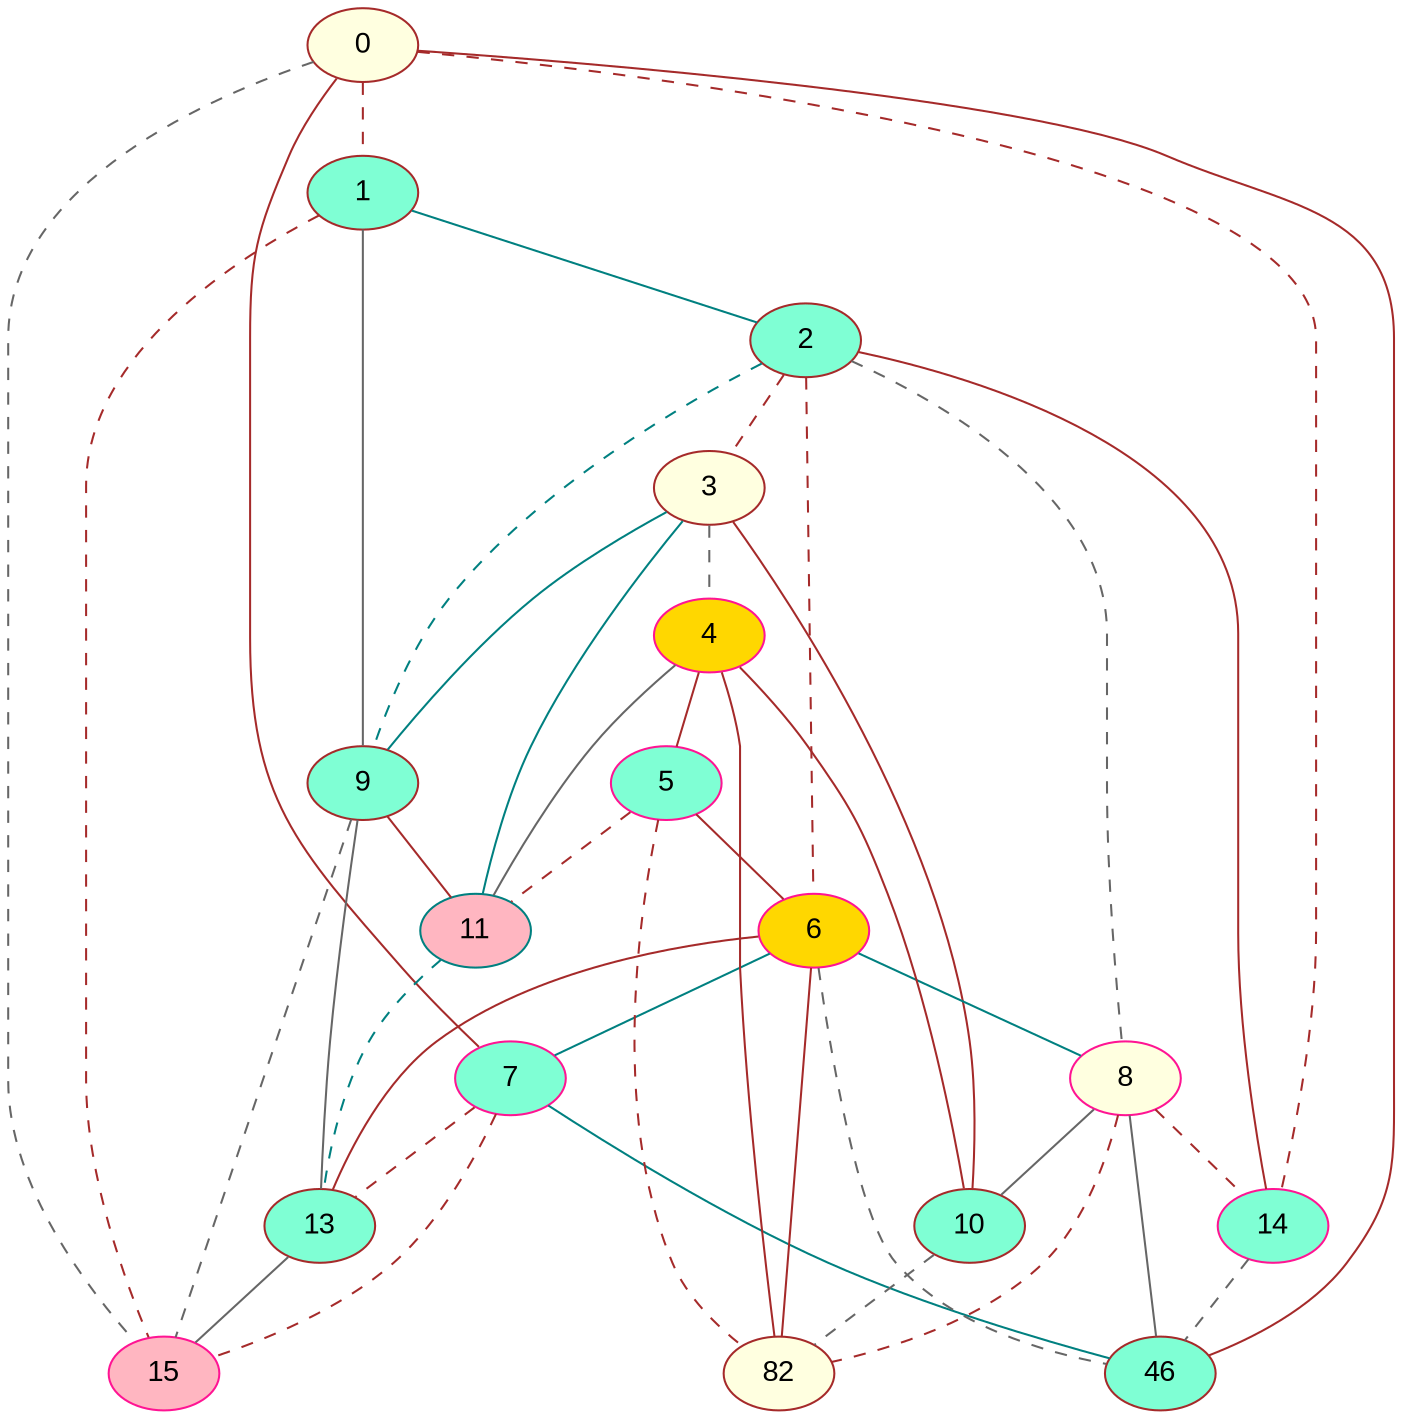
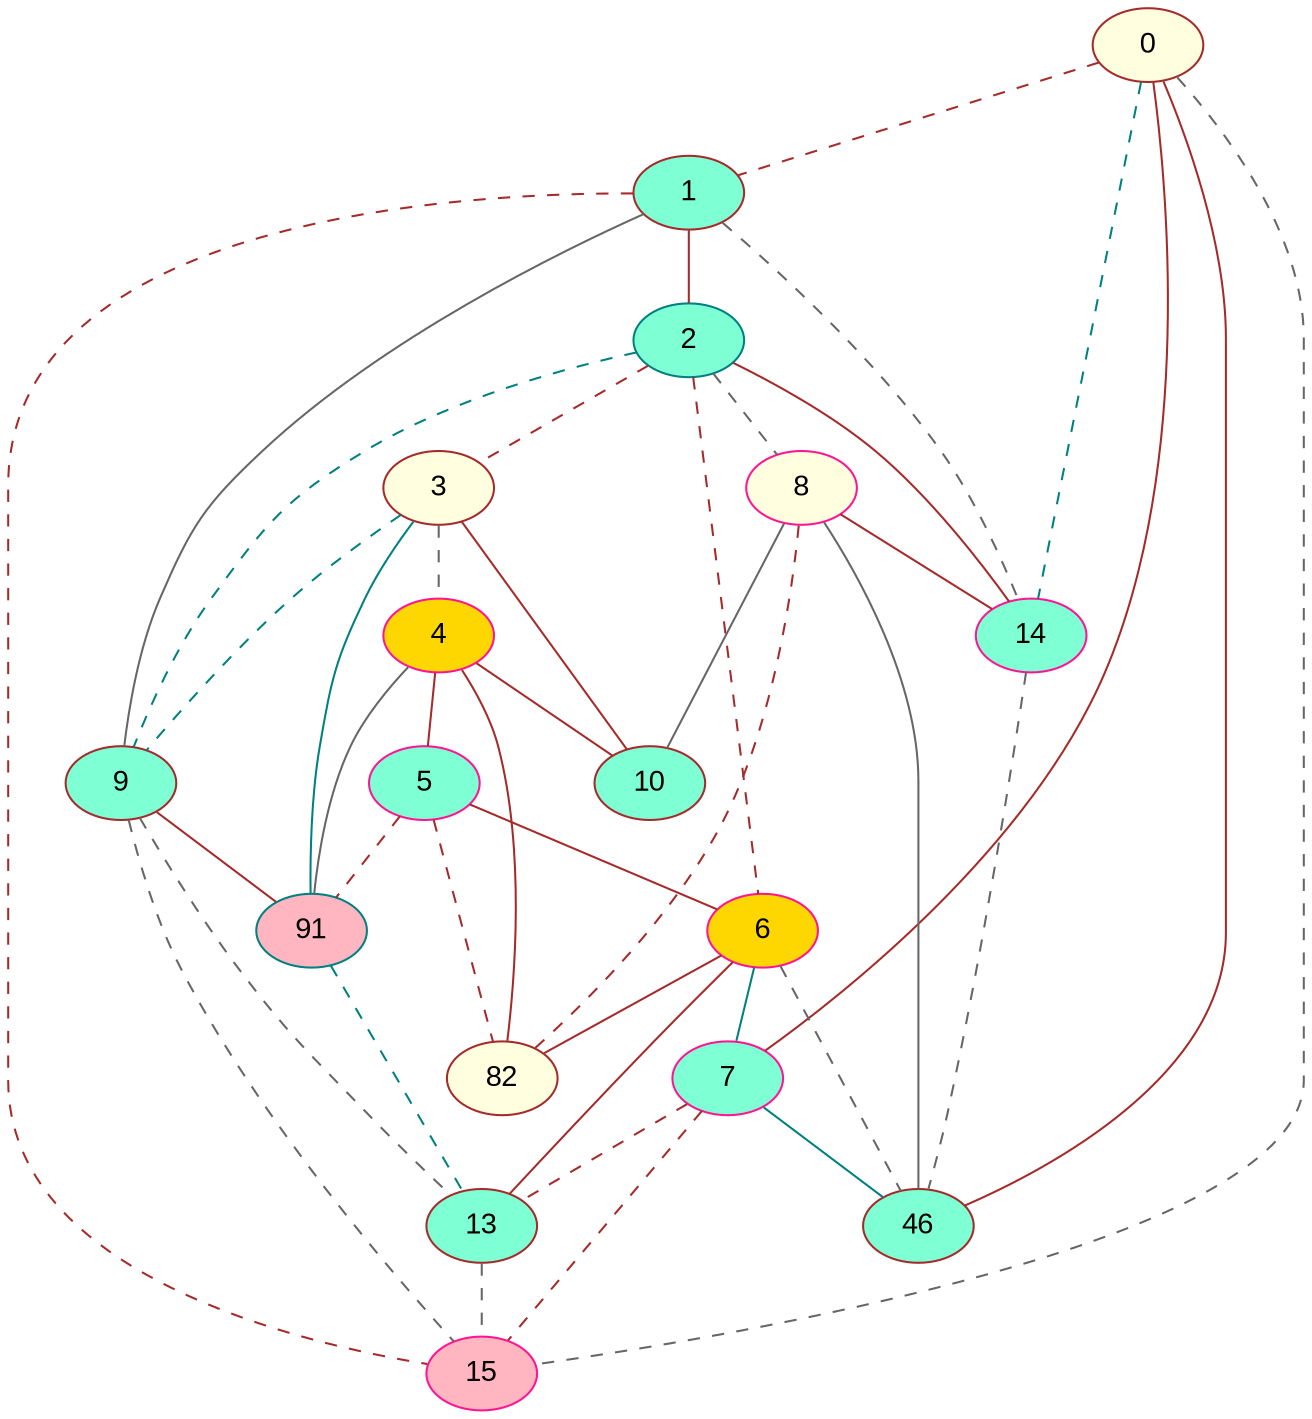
edge "1" -- "2": color teal -> brown
edge "0" -- "14": color brown -> teal
node "2": color brown -> teal
edge "1" -- "14": added
edge "3" -- "9": style solid -> dashed
node "11": label "11" -> "91"
edge "9" -- "13": style solid -> dashed
edge "6" -- "8": removed
edge "8" -- "14": style dashed -> solid
edge "13" -- "15": style solid -> dashed
edge "10" -- "82": removed
